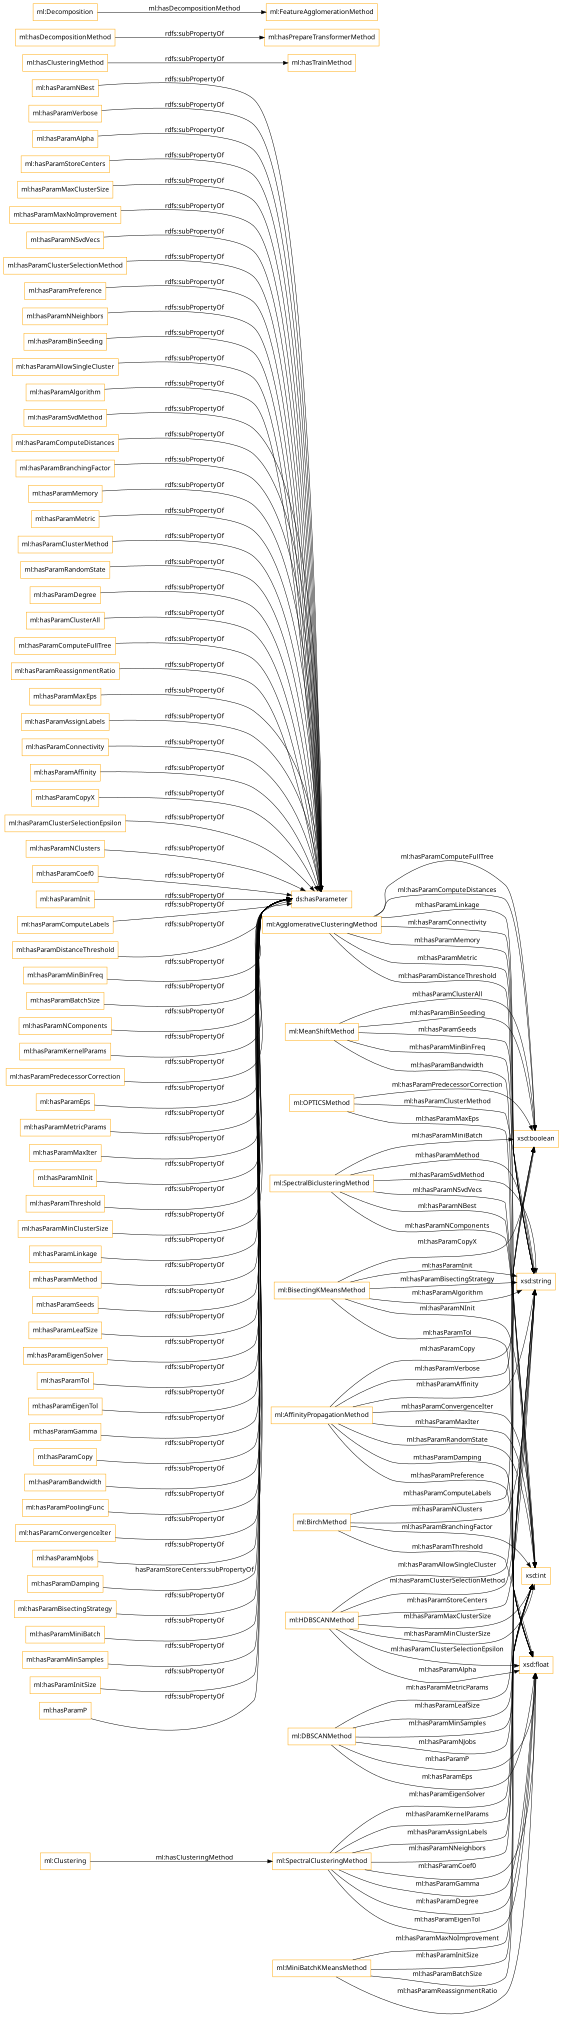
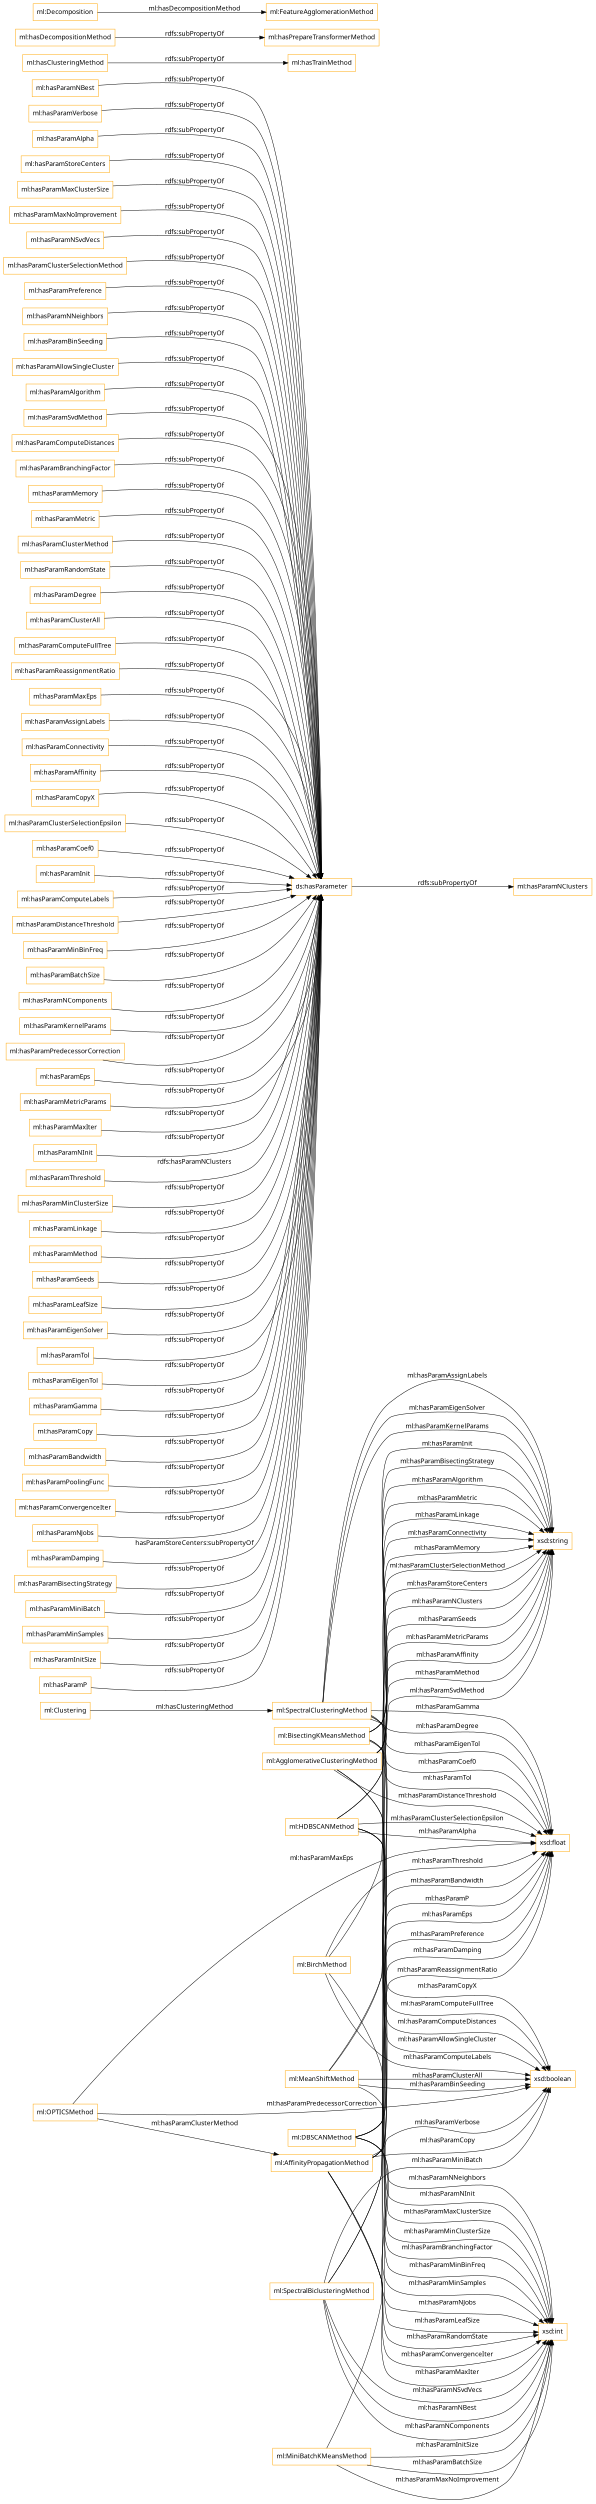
edge "ml:hasParamNClusters" -> "ds:hasParameter": reversed
edge "ml:OPTICSMethod" -> "xsd:string": now "ml:OPTICSMethod" -> "ml:AffinityPropagationMethod"
edge "ml:hasParamThreshold" -> "ds:hasParameter": label "rdfs:subPropertyOf" -> "rdfs:hasParamNClusters"
